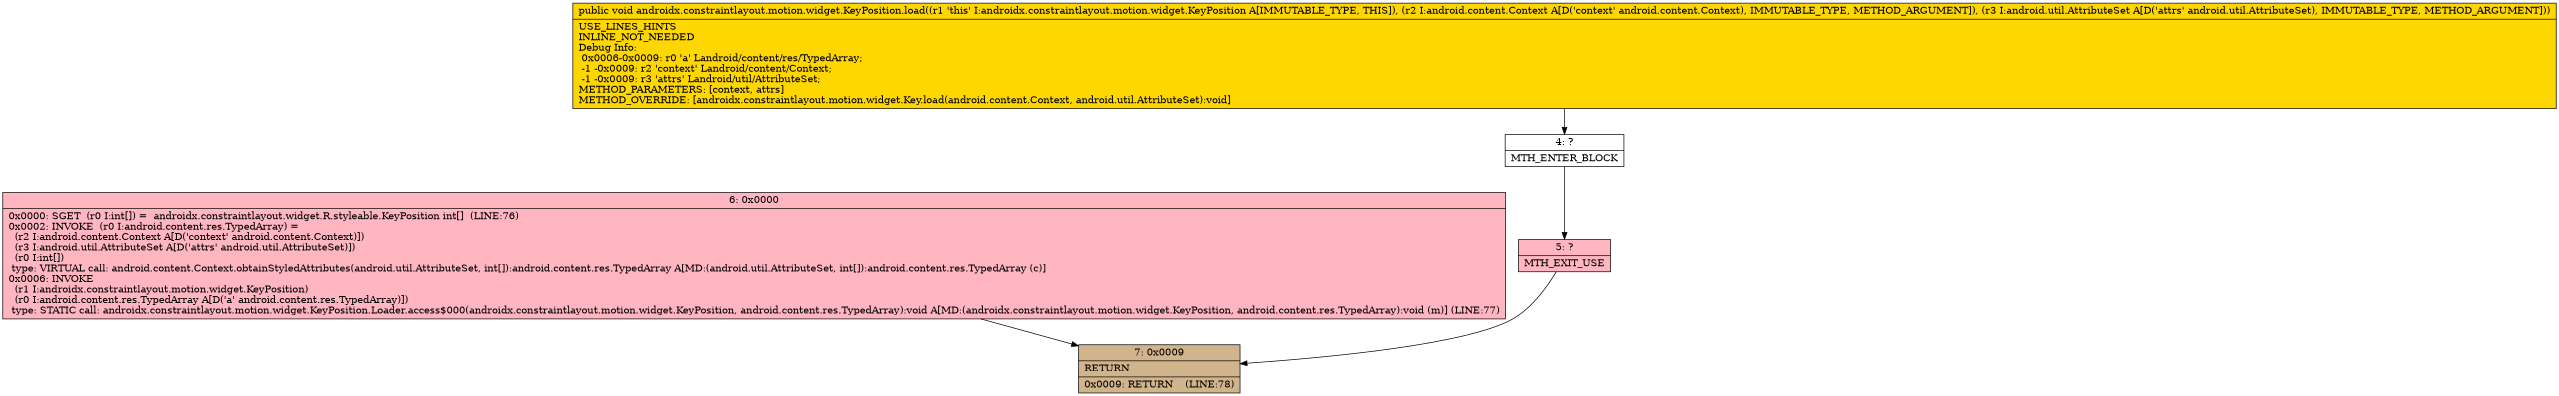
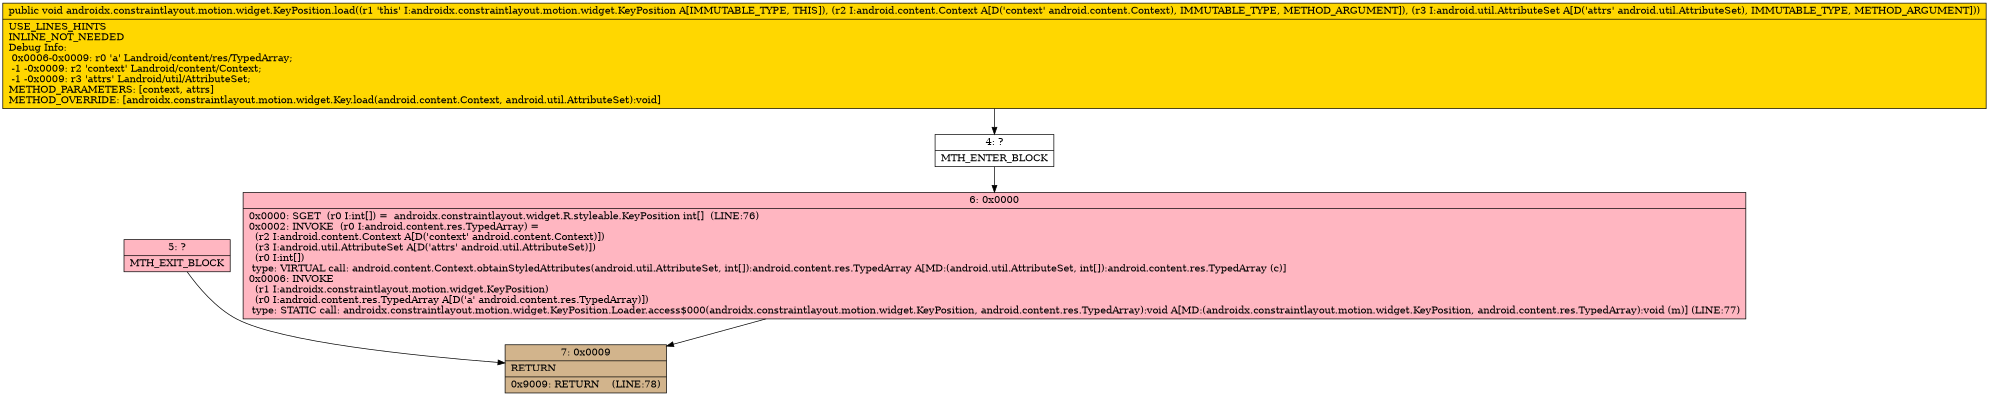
edge "4: ?" -> "5: ?": now "4: ?" -> "6: 0x0000"
node "5: ?": text "MTH_EXIT_USE" -> "MTH_EXIT_BLOCK"
node "7: 0x0009": text "0x0009: RETURN    (LINE:78)" -> "0x9009: RETURN    (LINE:78)"
